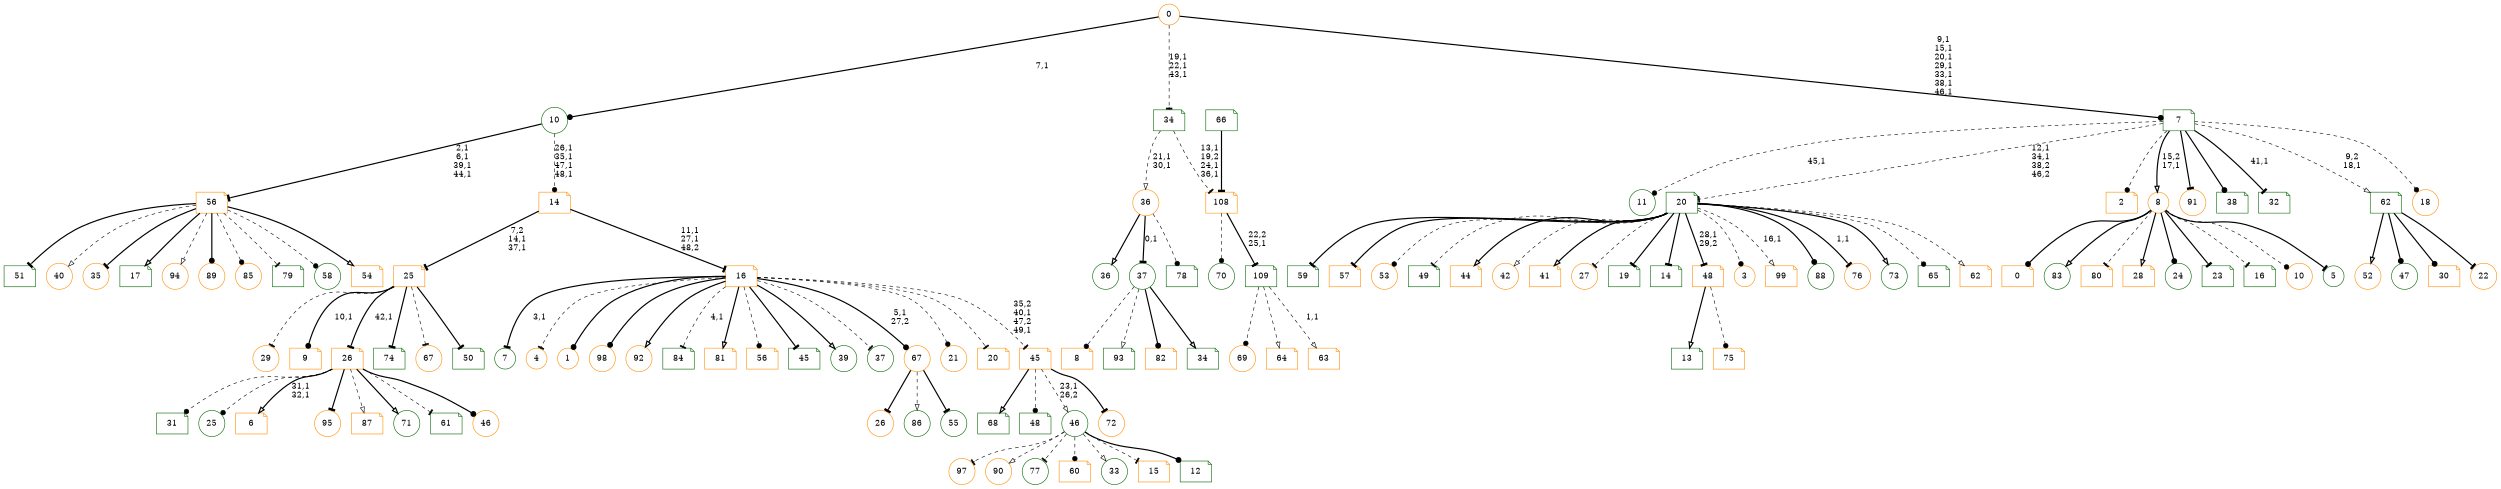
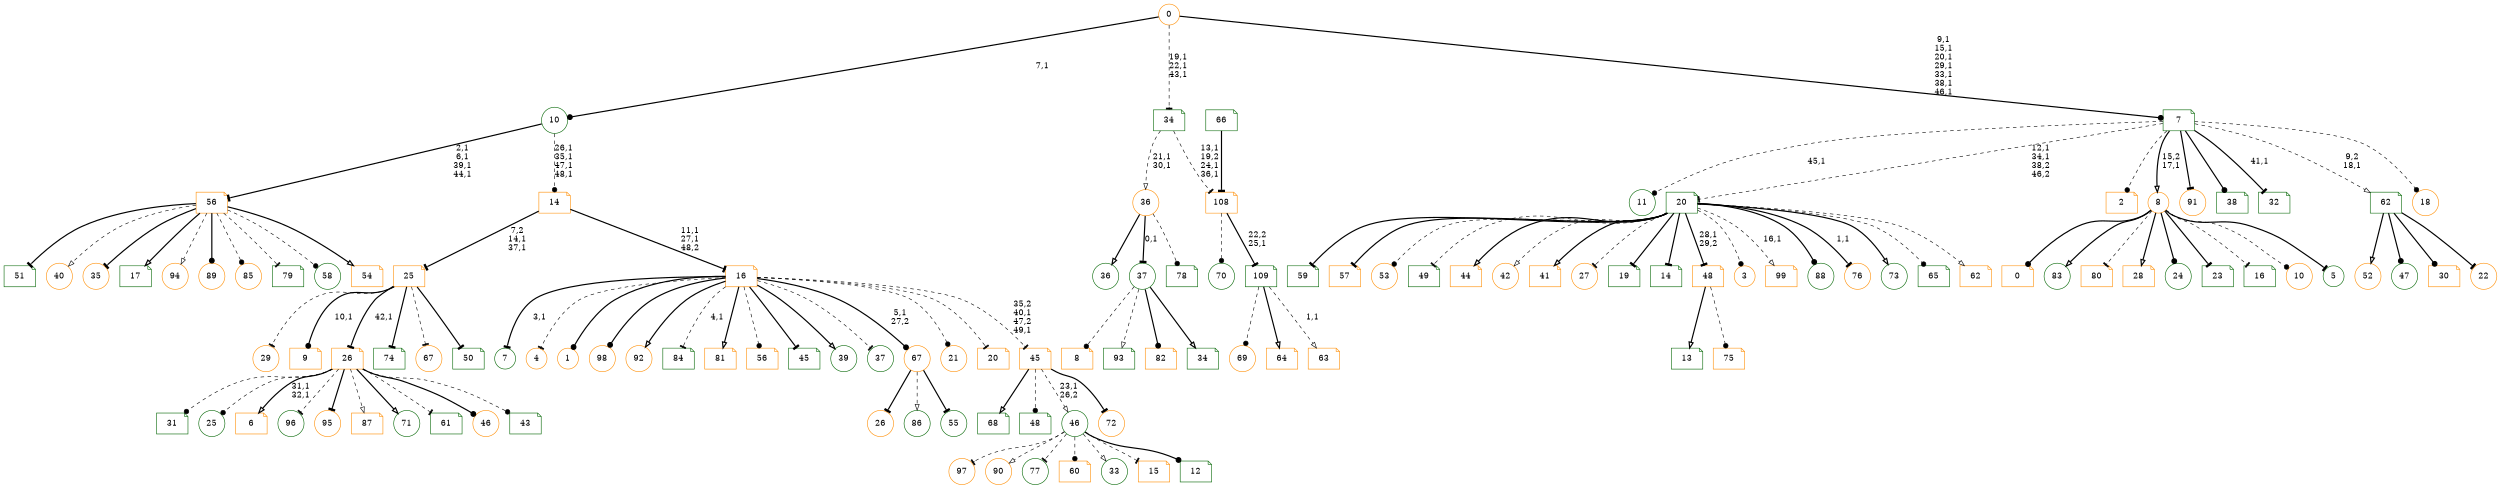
edge "109" -> "64": style dashed -> bold
node "96": added
node "43": added
